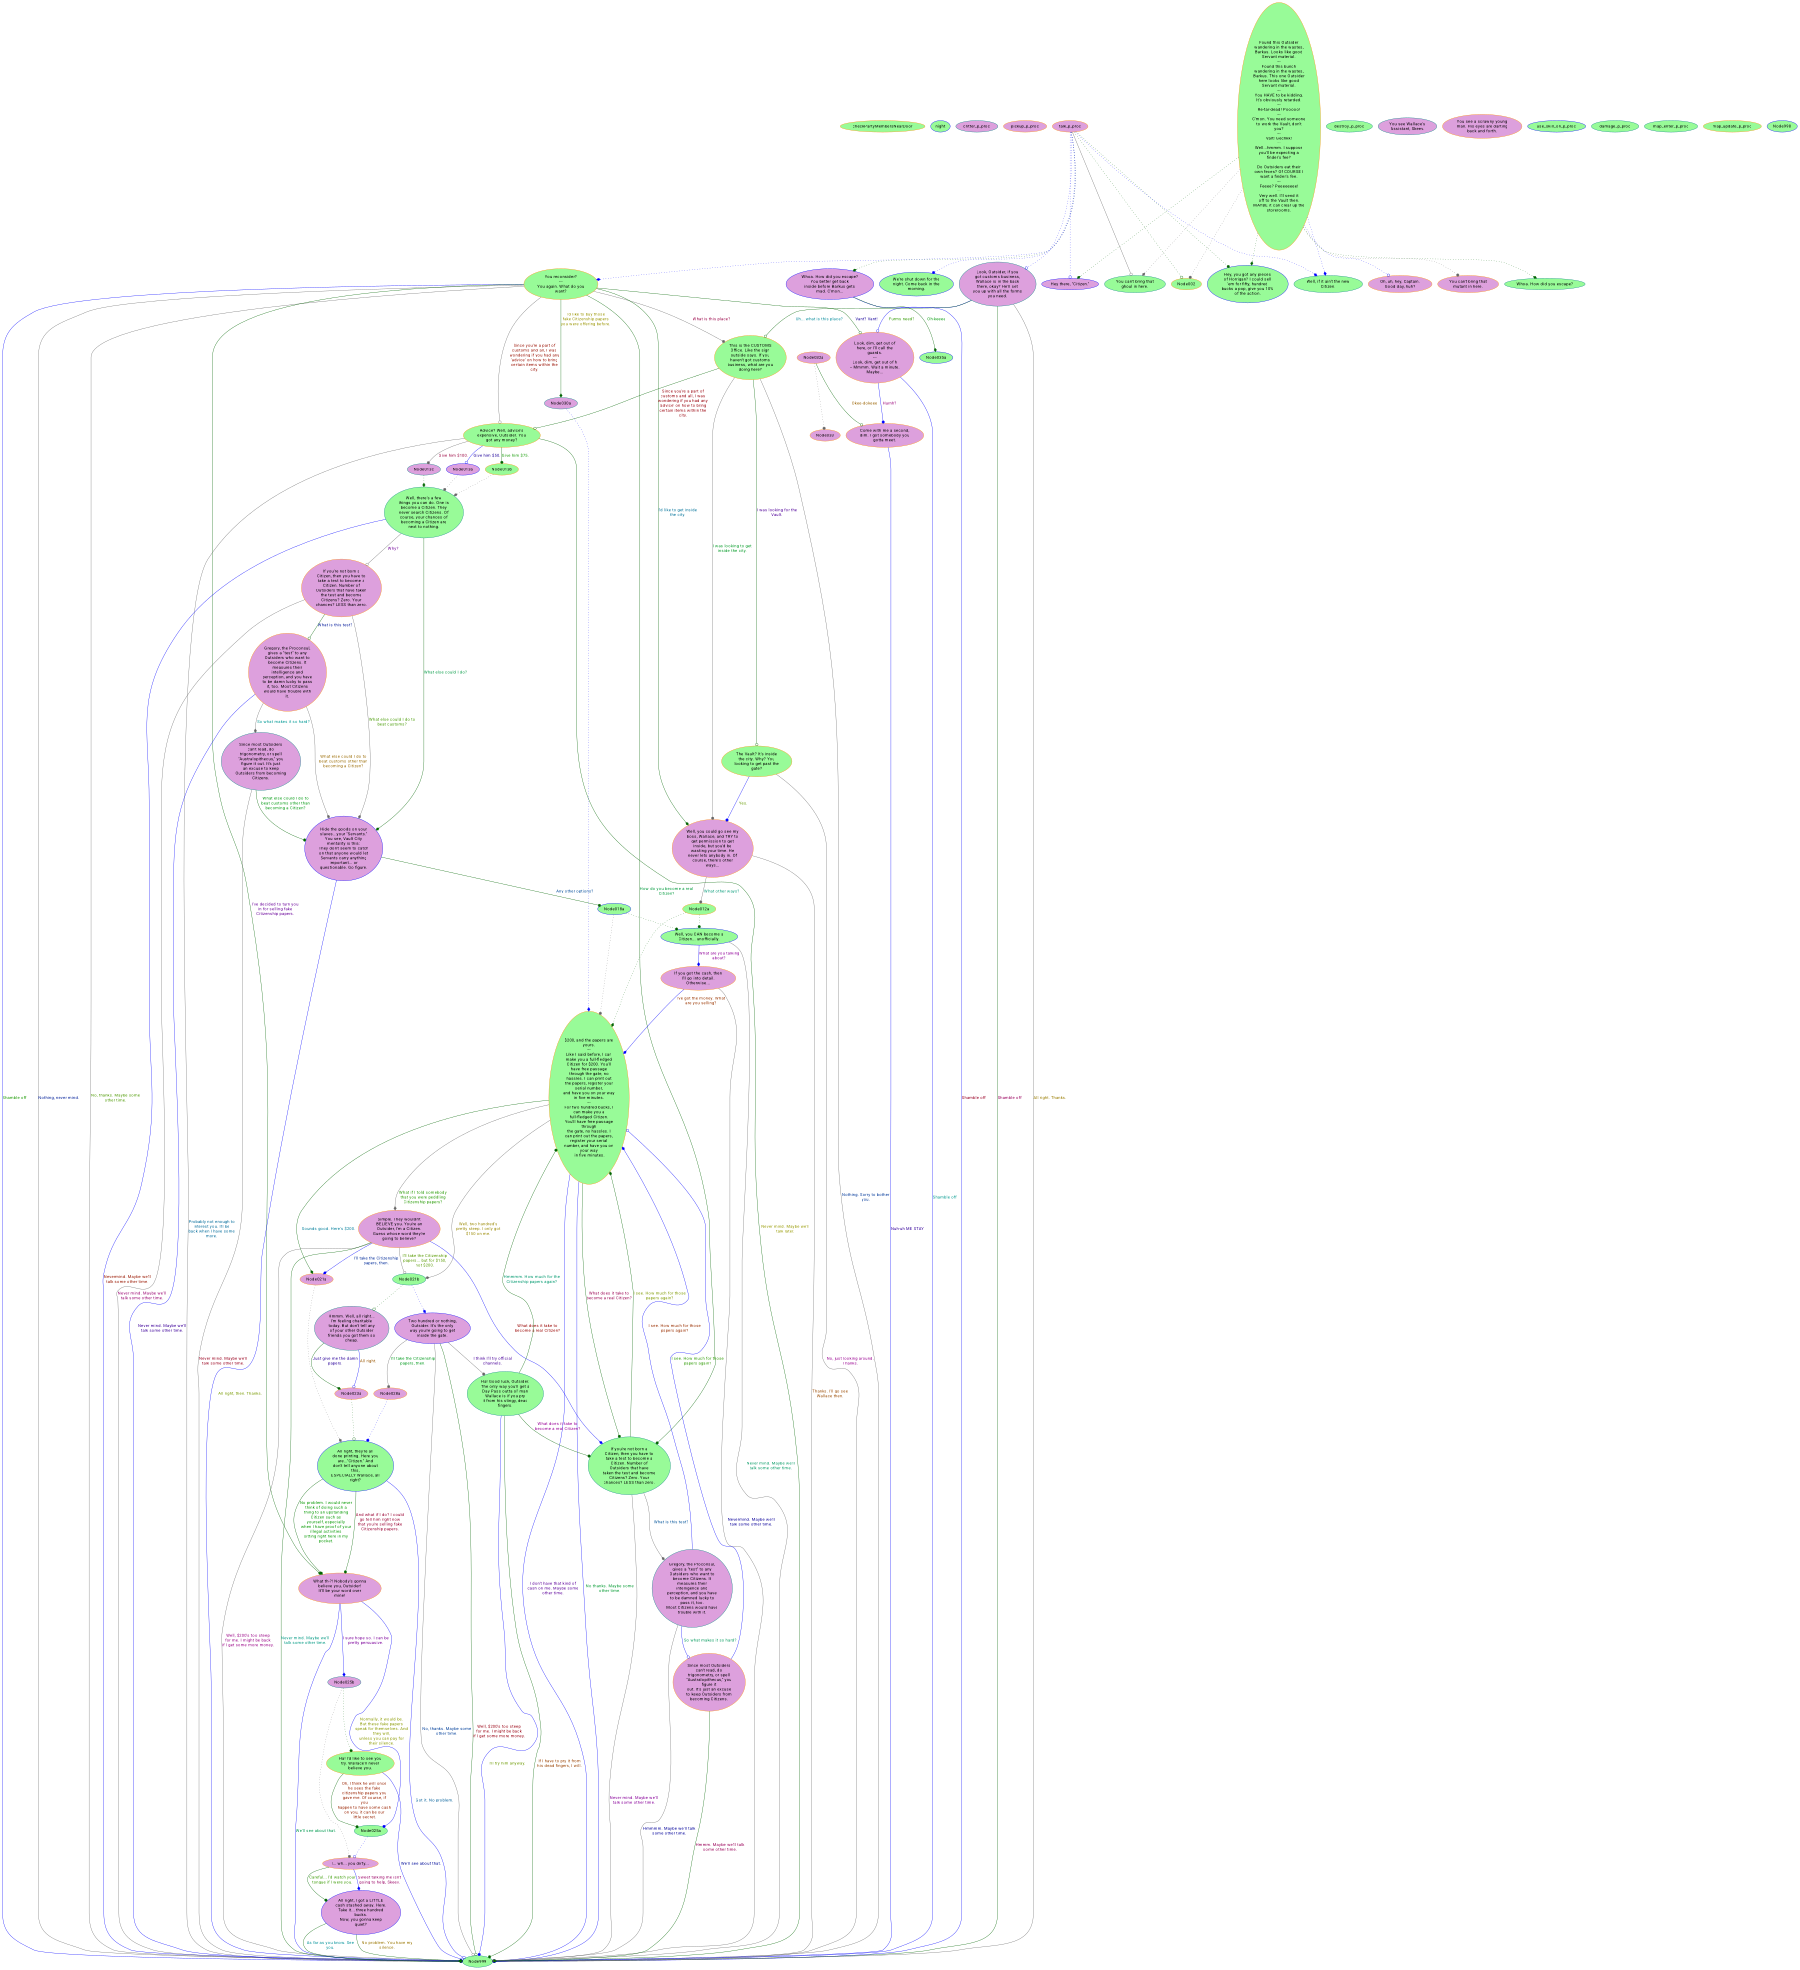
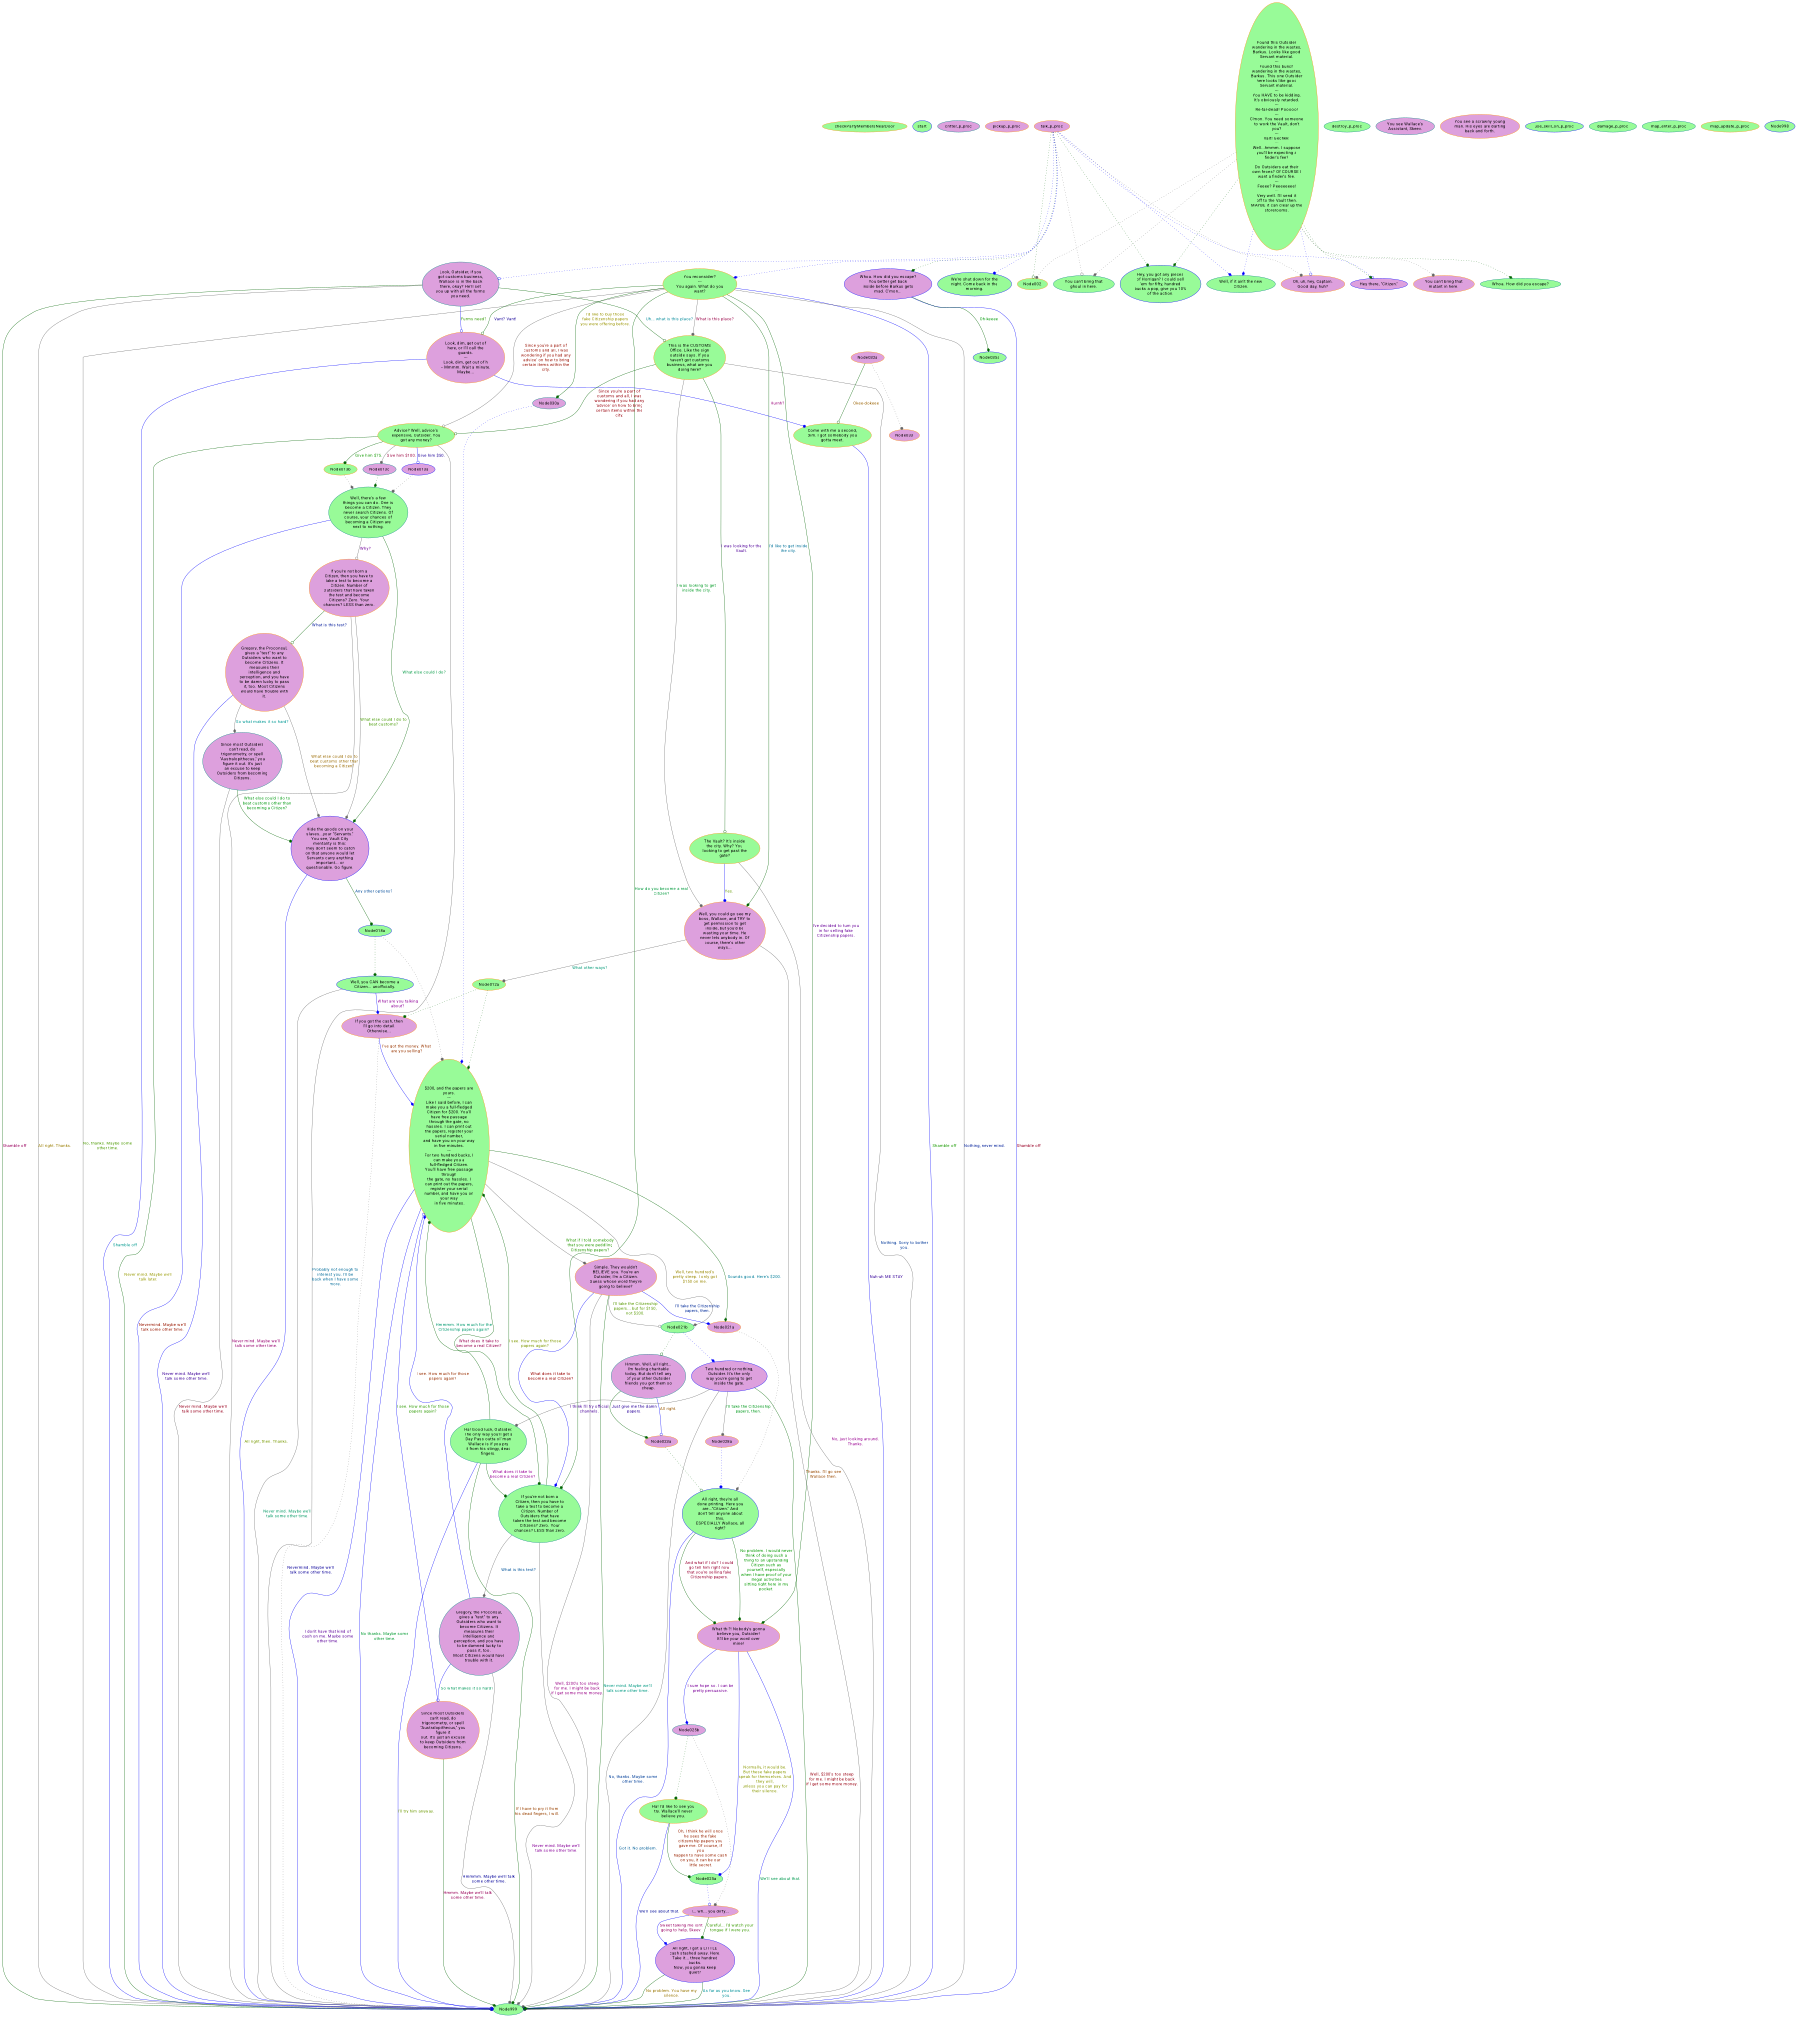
node "night": label "night" -> "start"
edge "talk_p_proc" -> "You can't bring that ghoul in here.": style solid -> dotted
edge "talk_p_proc" -> "Oh, uh, hey, Captain. Good day, huh?": added
node "Come with me a second, dim. I got somebody you gotta meet.": fillcolor plum -> palegreen
edge "Node012a" -> "Well, you CAN become a Citizen... unofficially.": now "Node012a" -> "If you got the cash, then I'll go into detail. Otherwise..."
edge "If you got the cash, then I'll go into detail. Otherwise..." -> "Node999": style solid -> dotted
